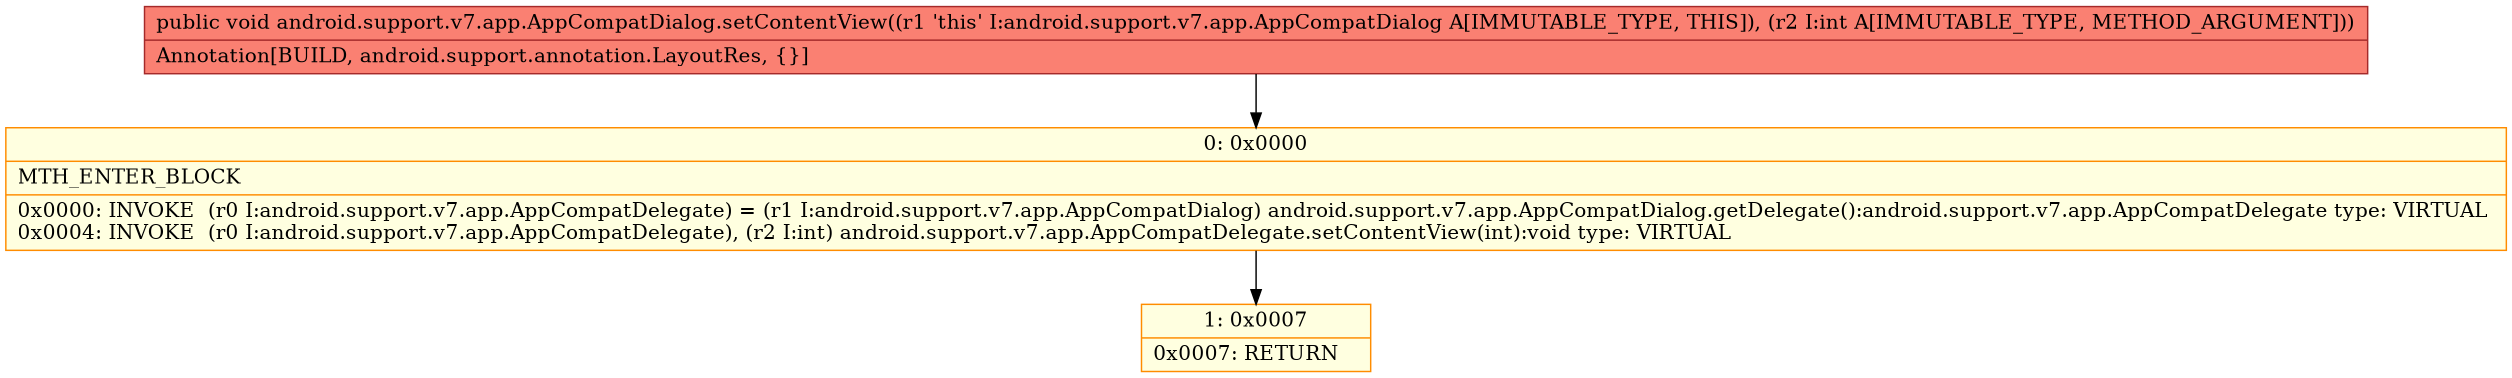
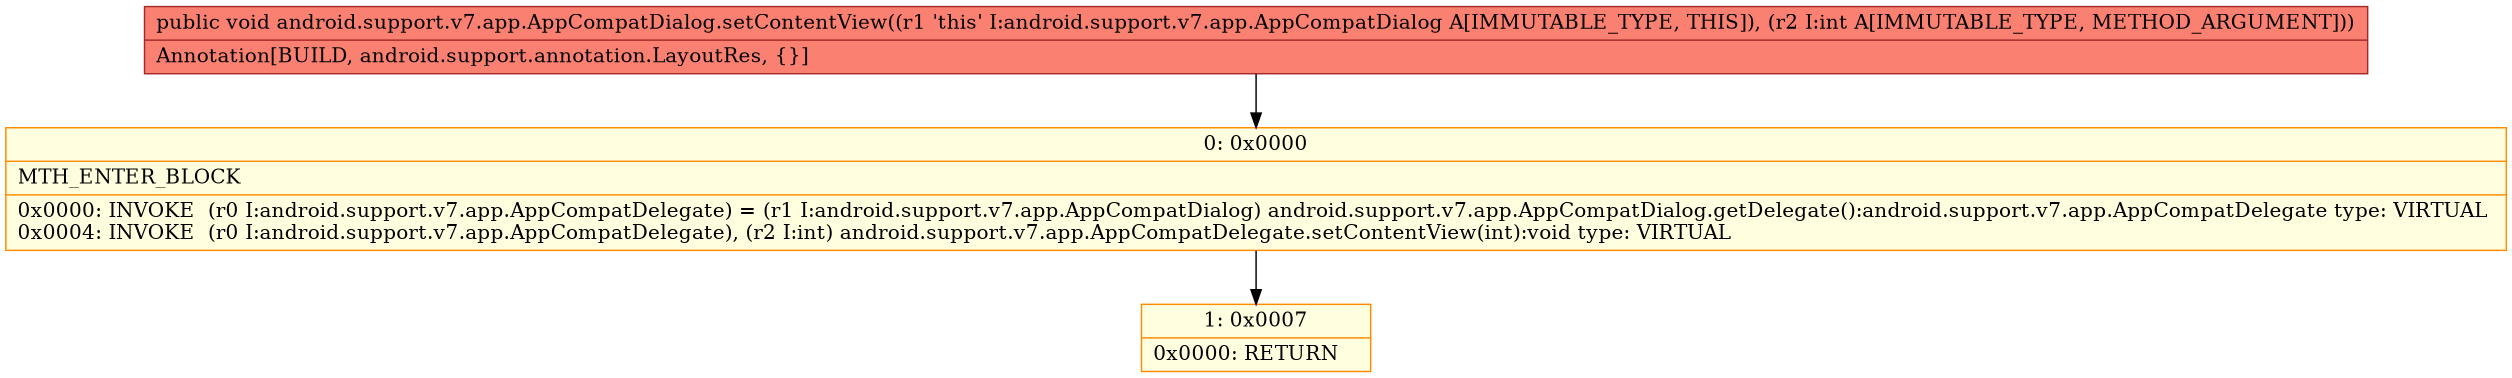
node "1: 0x0007": text "0x0007: RETURN" -> "0x0000: RETURN"
